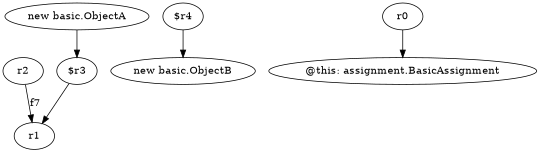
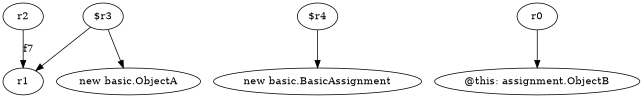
edge "new basic.ObjectA" -> "$r3": reversed
node "new basic.ObjectB": label "new basic.ObjectB" -> "new basic.BasicAssignment"
node "@this: assignment.BasicAssignment": label "@this: assignment.BasicAssignment" -> "@this: assignment.ObjectB"
